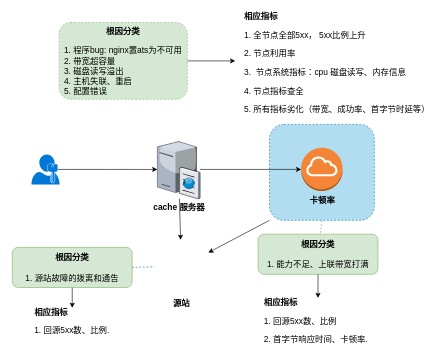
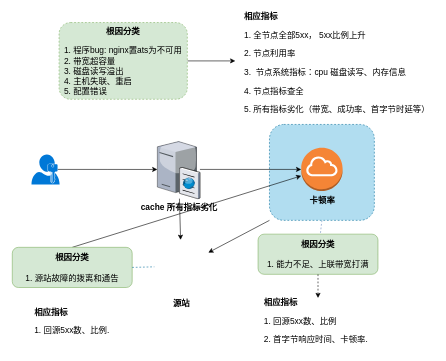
node "cache 服务器": label "cache 服务器" -> "cache 所有指标劣化"
edge "根因分类1. 能力不足、上联带宽打满" -> "相应指标1. 回源5xx数、比例 2. 首字节响应时间、卡顿率.": style solid -> dashed
edge "根因分类1. 源站故障的拨离和通告" -> "相应指标1. 回源5xx数、比例.": now "根因分类1. 源站故障的拨离和通告" -> "卡顿率"
